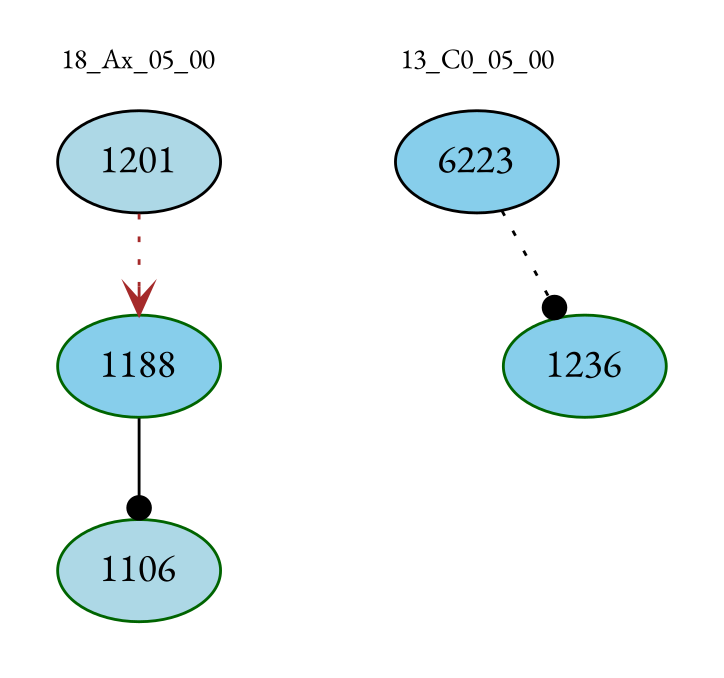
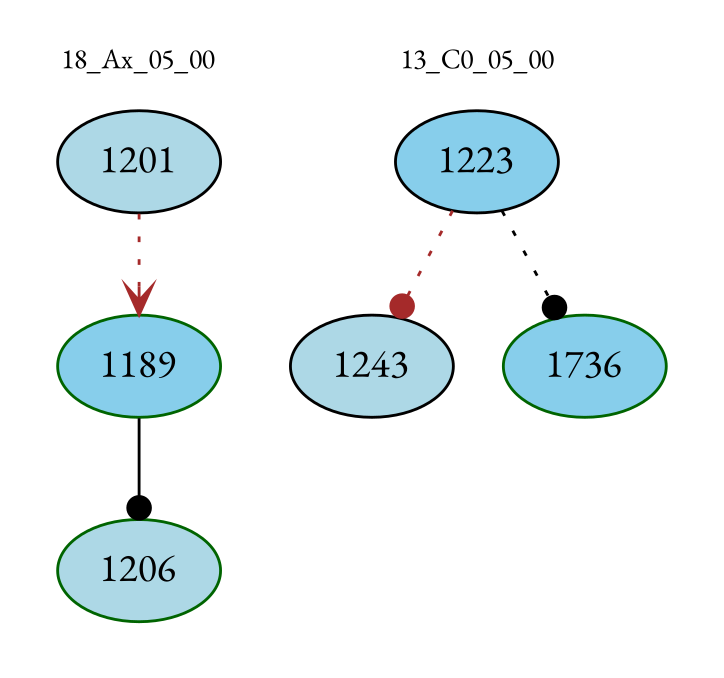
node "6223": label "6223" -> "1223"
node "1188": label "1188" -> "1189"
node "1243": added
node "1236": label "1236" -> "1736"
node "1106": label "1106" -> "1206"
